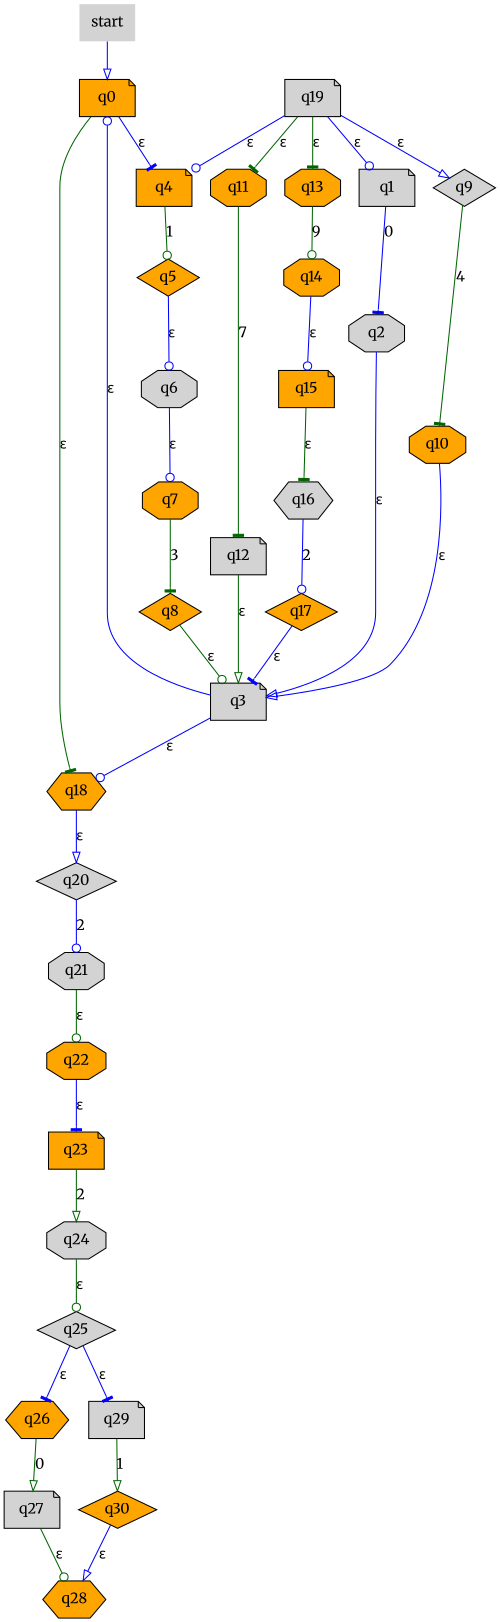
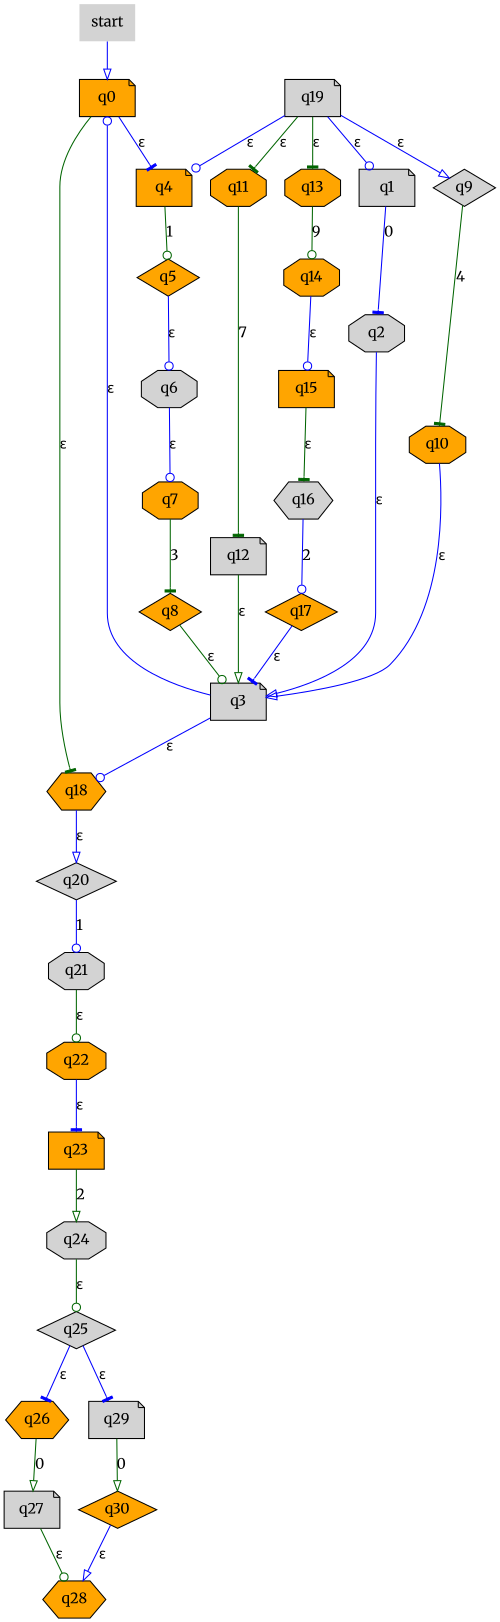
edge "q20" -> "q21": label "2" -> "1"
edge "q29" -> "q30": label "1" -> "0"
